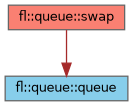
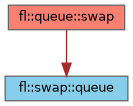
node "fl::queue::queue": label "fl::queue::queue" -> "fl::swap::queue"
